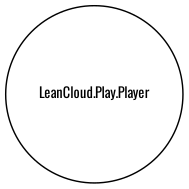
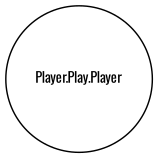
node "LeanCloud.Play.Player": label "LeanCloud.Play.Player" -> "Player.Play.Player"
